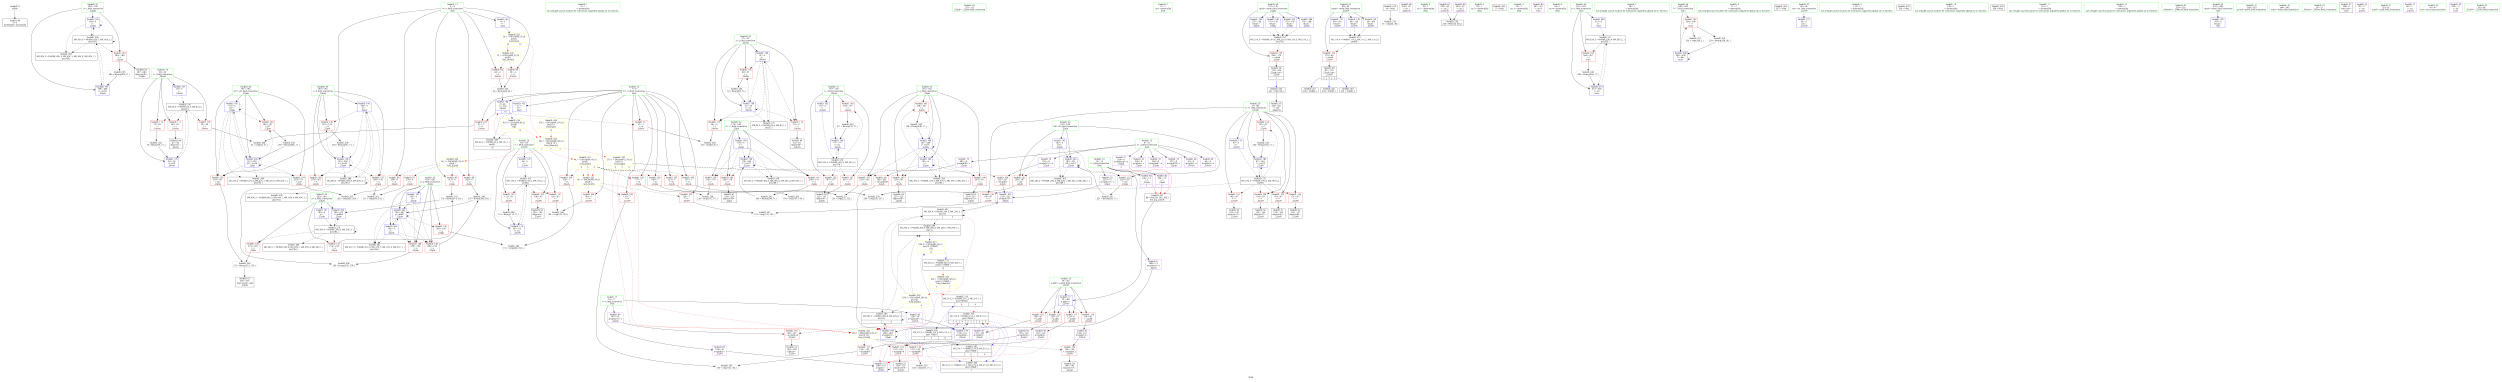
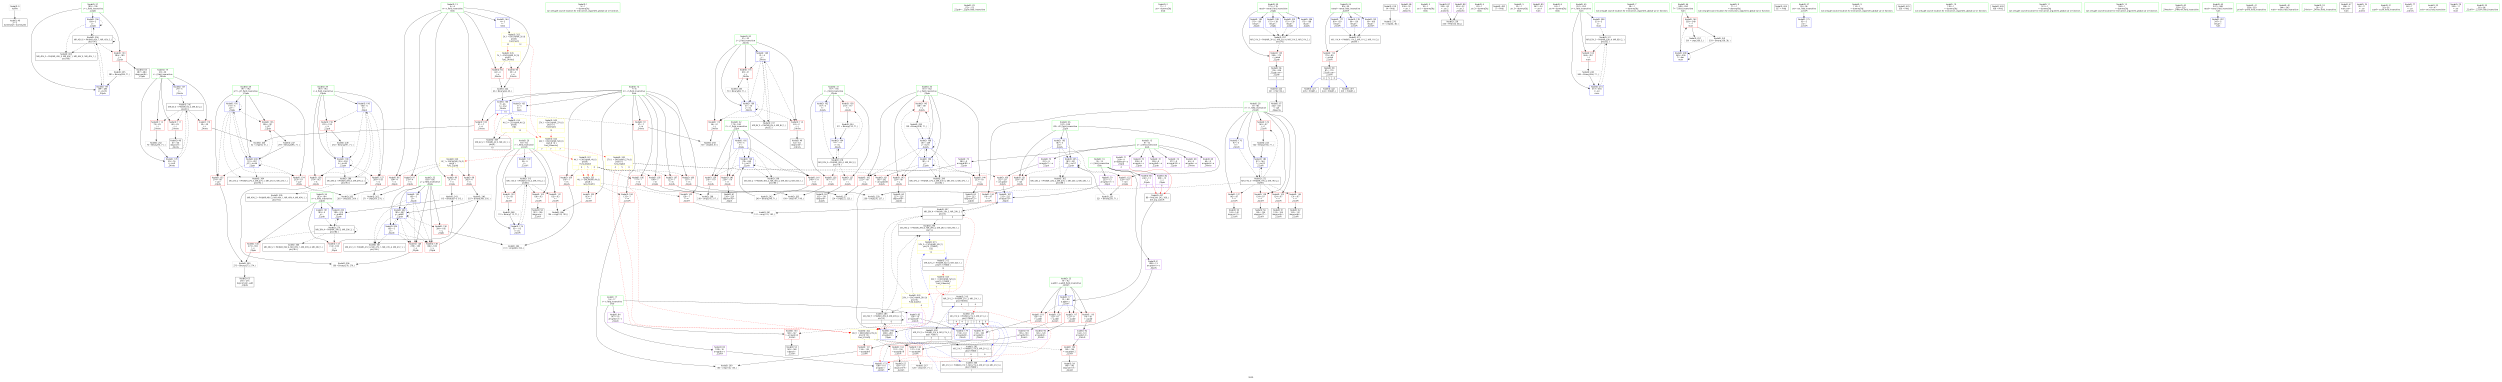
edge "NodeID: 13" -> "NodeID: 155": now "NodeID: 13" -> "NodeID: 97"
edge "NodeID: 136" -> "NodeID: 59": now "NodeID: 136" -> "NodeID: 265"
